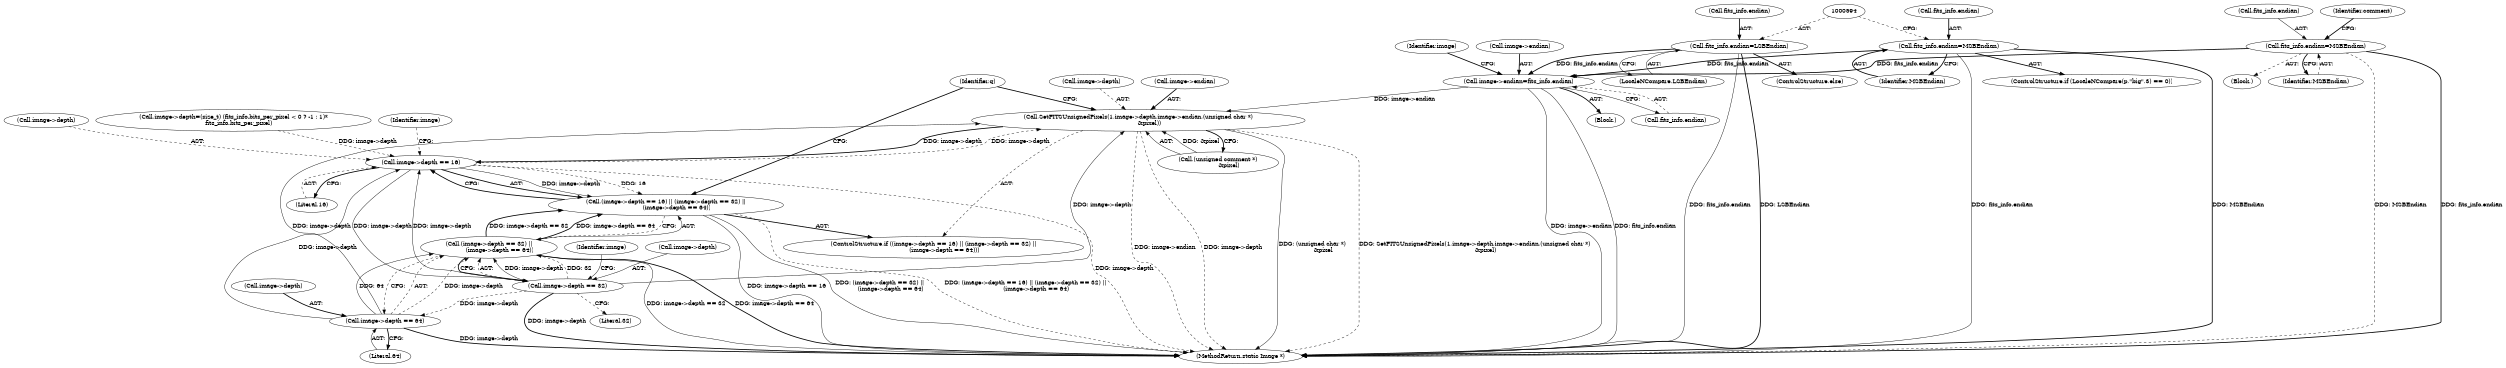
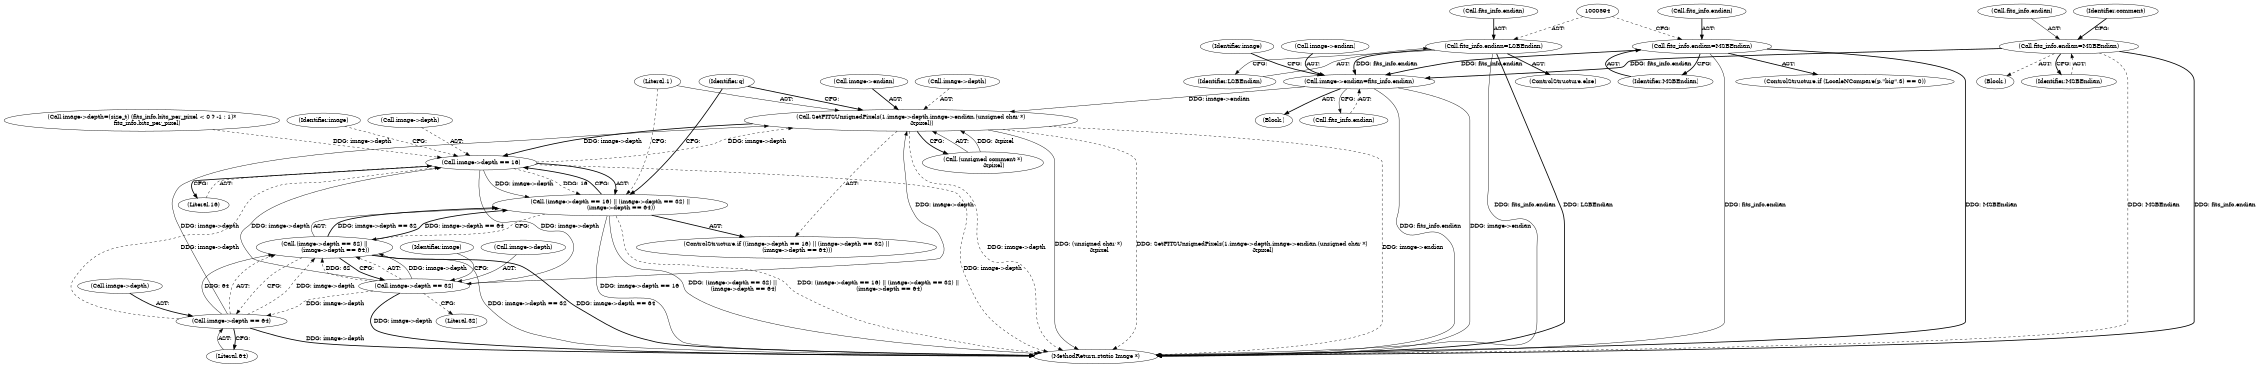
node "(Literal,1)": added
node "(LocaleNCompare,LSBEndian)": label "(LocaleNCompare,LSBEndian)" -> "(Identifier,LSBEndian)"
edge "(Call,image->depth == 64)" -> "(Call,image->depth == 16)": style solid -> dashed
